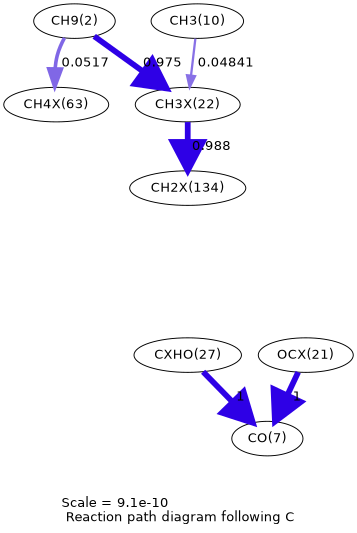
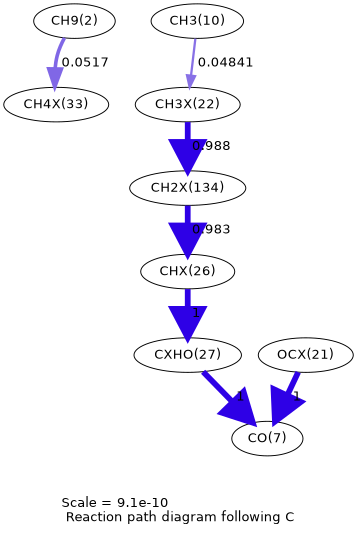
edge "CH9(2)" -> "CH3X(22)": removed, label "0.975"
node "CH4X(63)": label "CH4X(63)" -> "CH4X(33)"
node "CHX(26)": added
